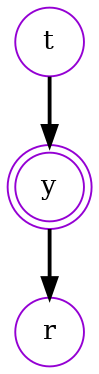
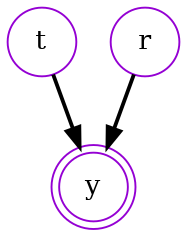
edge "y" -> "r": reversed
